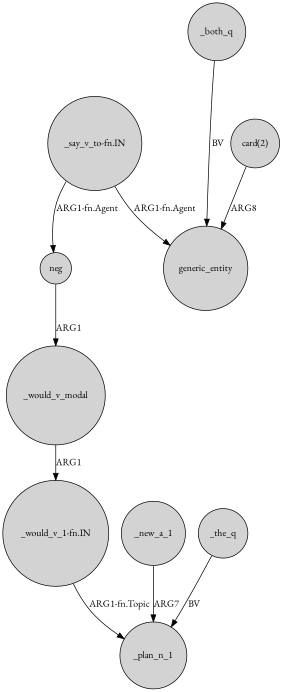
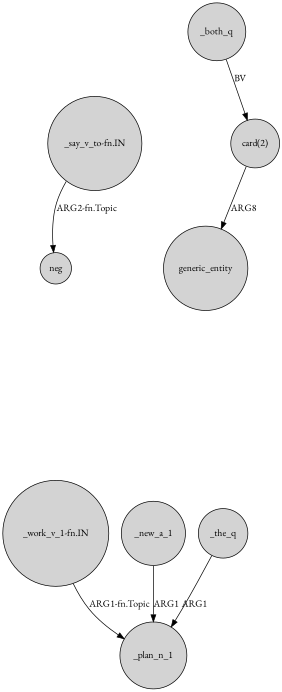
edge "_both_q" -> "generic_entity": now "_both_q" -> "card(2)"
edge "_say_v_to-fn.IN" -> "neg": label "ARG1-fn.Agent" -> "ARG2-fn.Topic"
edge "_say_v_to-fn.IN" -> "generic_entity": removed, label "ARG1-fn.Agent"
node "_would_v_modal": removed
node "_would_v_1-fn.IN": label "_would_v_1-fn.IN" -> "_work_v_1-fn.IN"
edge "_new_a_1" -> "_plan_n_1": label "ARG7" -> "ARG1"
edge "_the_q" -> "_plan_n_1": label "BV" -> "ARG1"
